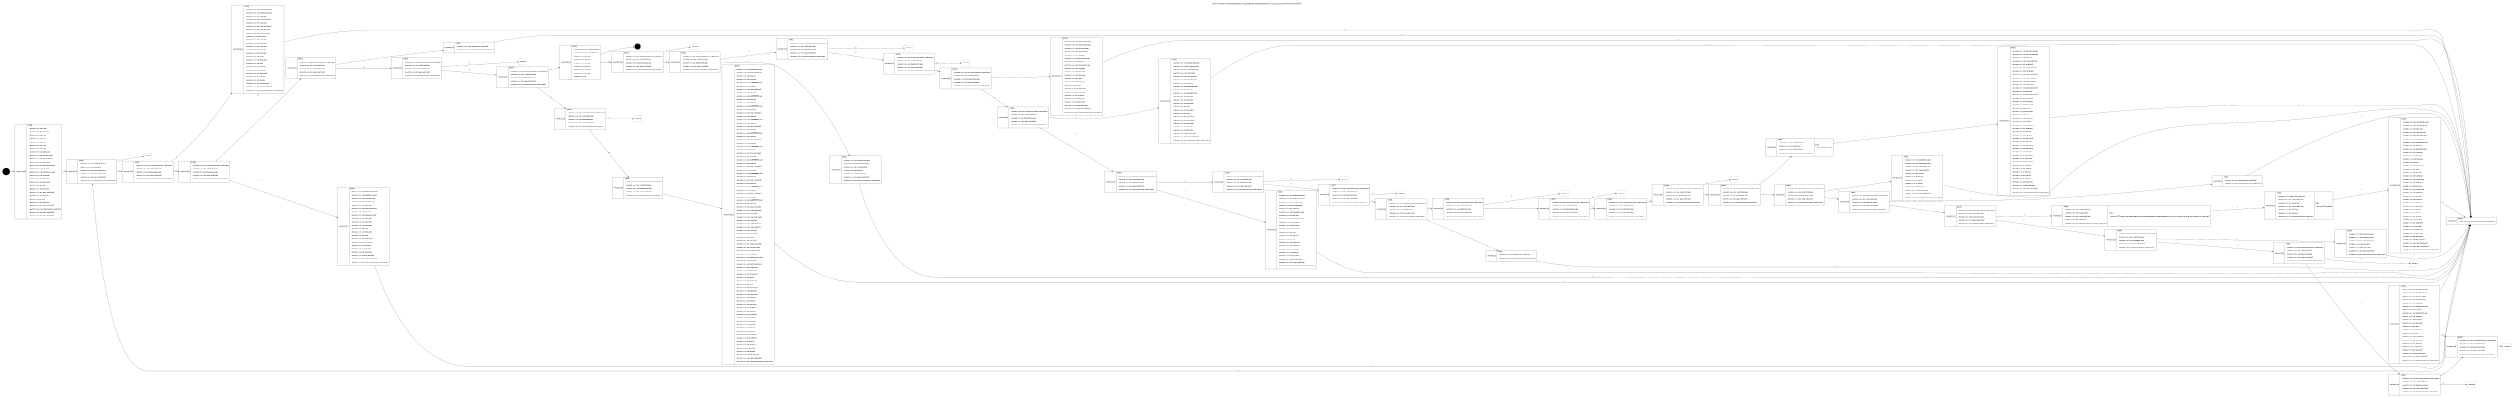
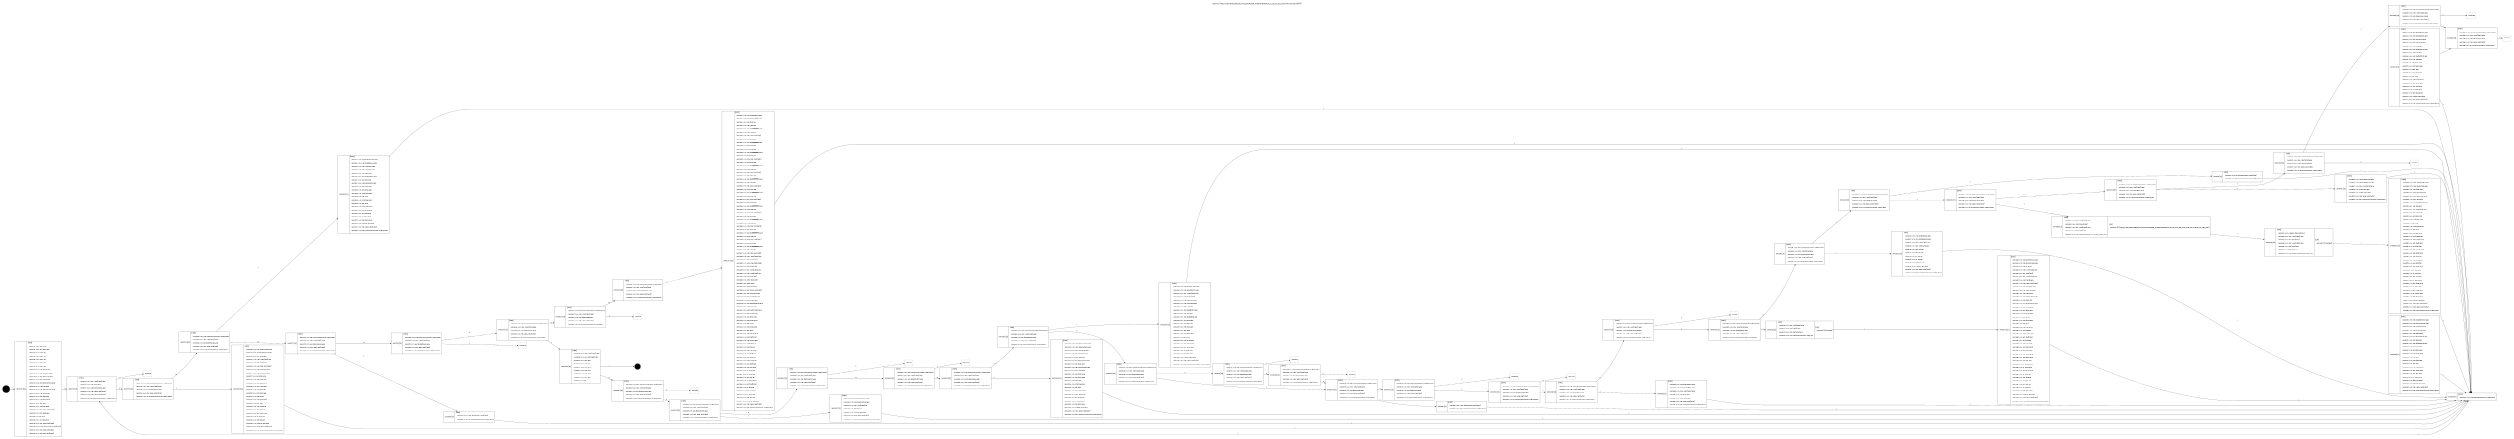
edge "0x401900 [28]" -> "0x401e5b [91]": now "0x401900 [28]" -> "0x401954 [28]"
node "0x401de3 [30]": added
